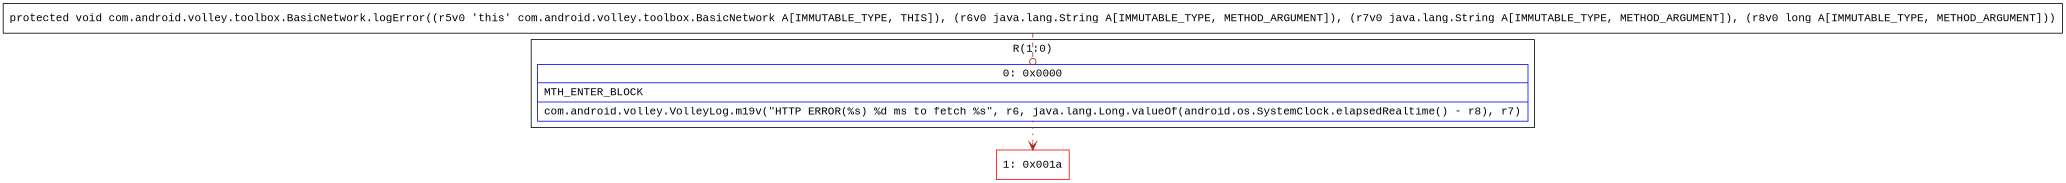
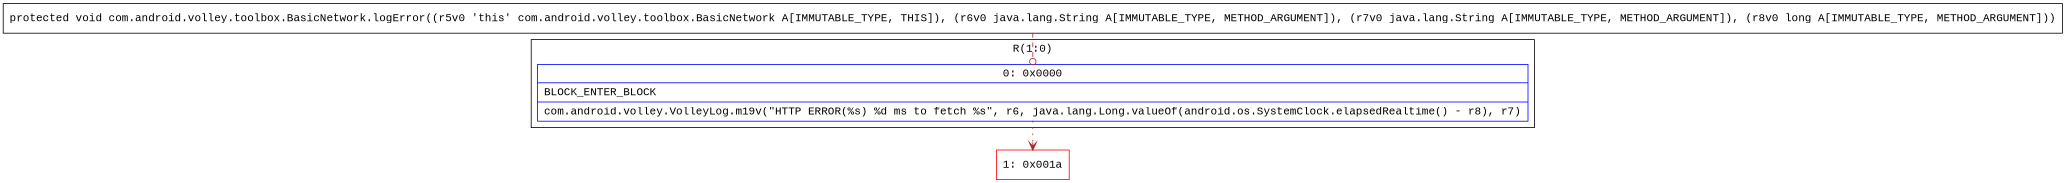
node "0: 0x0000": text "MTH_ENTER_BLOCK" -> "BLOCK_ENTER_BLOCK"
